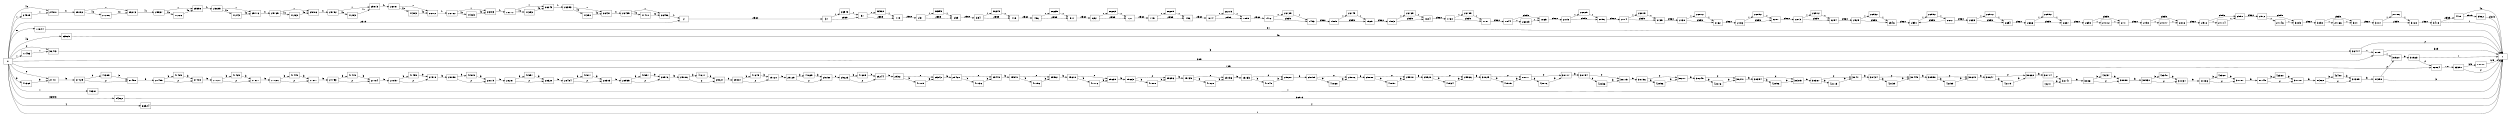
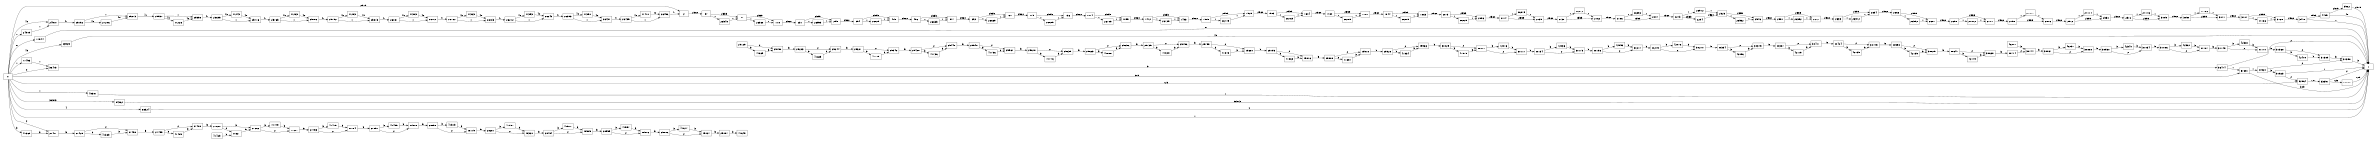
edge "26912" -> "2294": now "26912" -> "2525"
edge "2612" -> "2591": reversed
edge "31398" -> "31520": reversed
edge "27600" -> "41429": now "27600" -> "27666"
node "29120": removed
